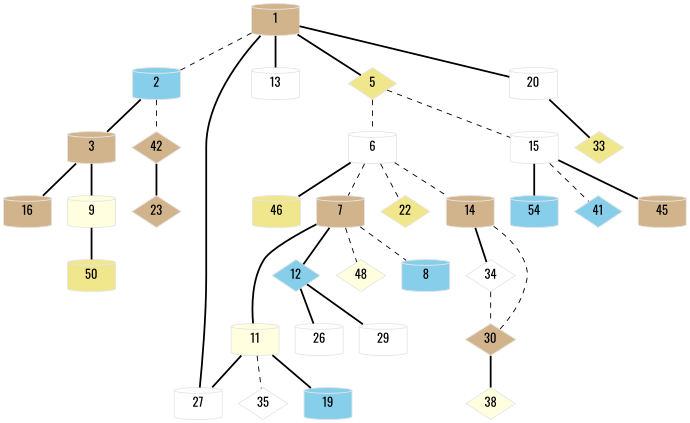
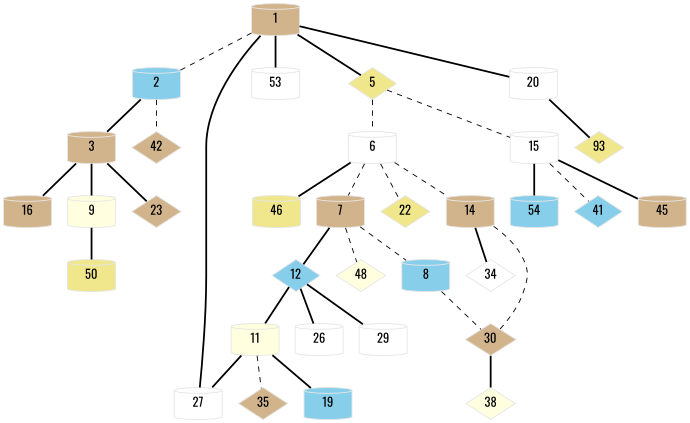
node "13": label "13" -> "53"
node "33": label "33" -> "93"
edge "42" -- "23": now "3" -- "23"
edge "7" -- "11": now "12" -- "11"
edge "34" -- "30": now "8" -- "30"
node "35": fillcolor white -> tan
